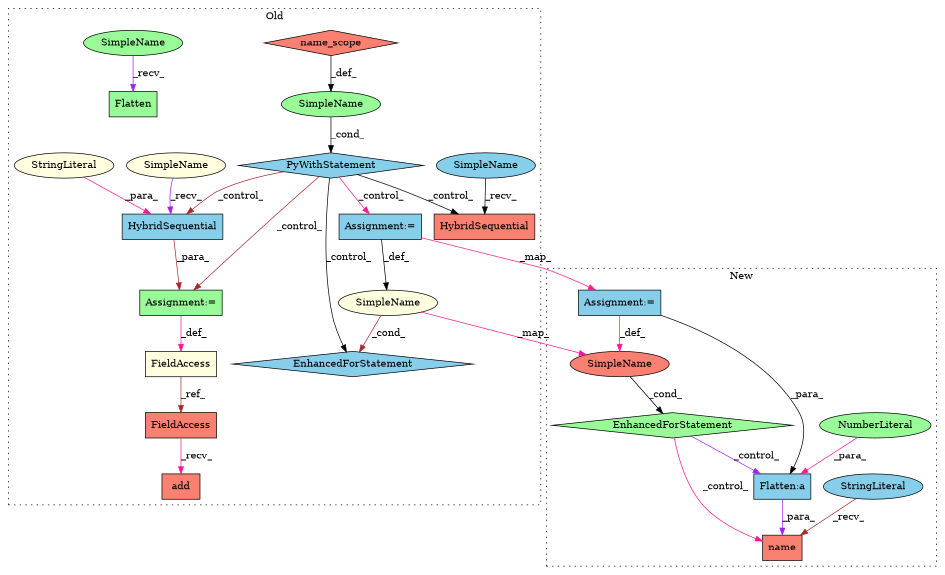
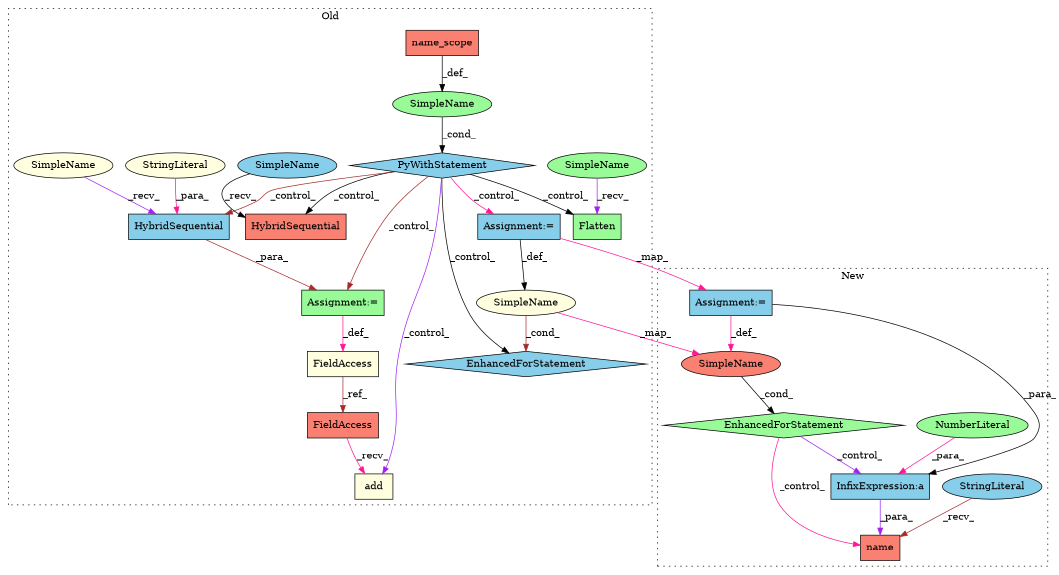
node "name_scope": shape diamond -> box
edge "PyWithStatement" -> "Flatten": added, label "_control_"
edge "PyWithStatement" -> "add": added, label "_control_"
node "add": fillcolor salmon -> lightyellow
node "Flatten:a": label "Flatten:a" -> "InfixExpression:a"
